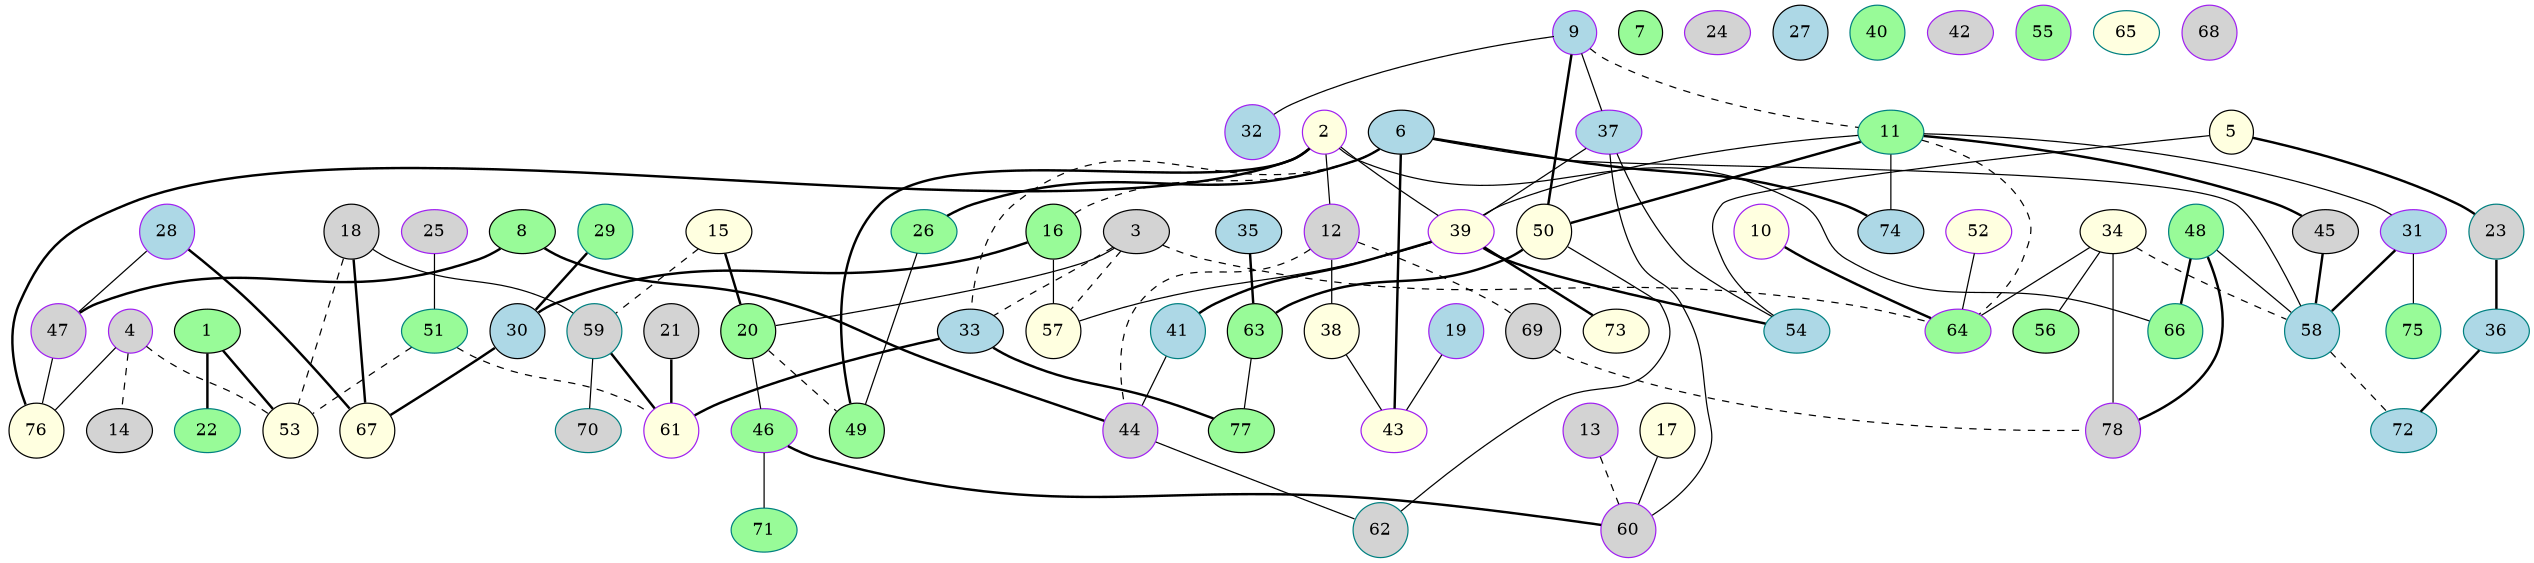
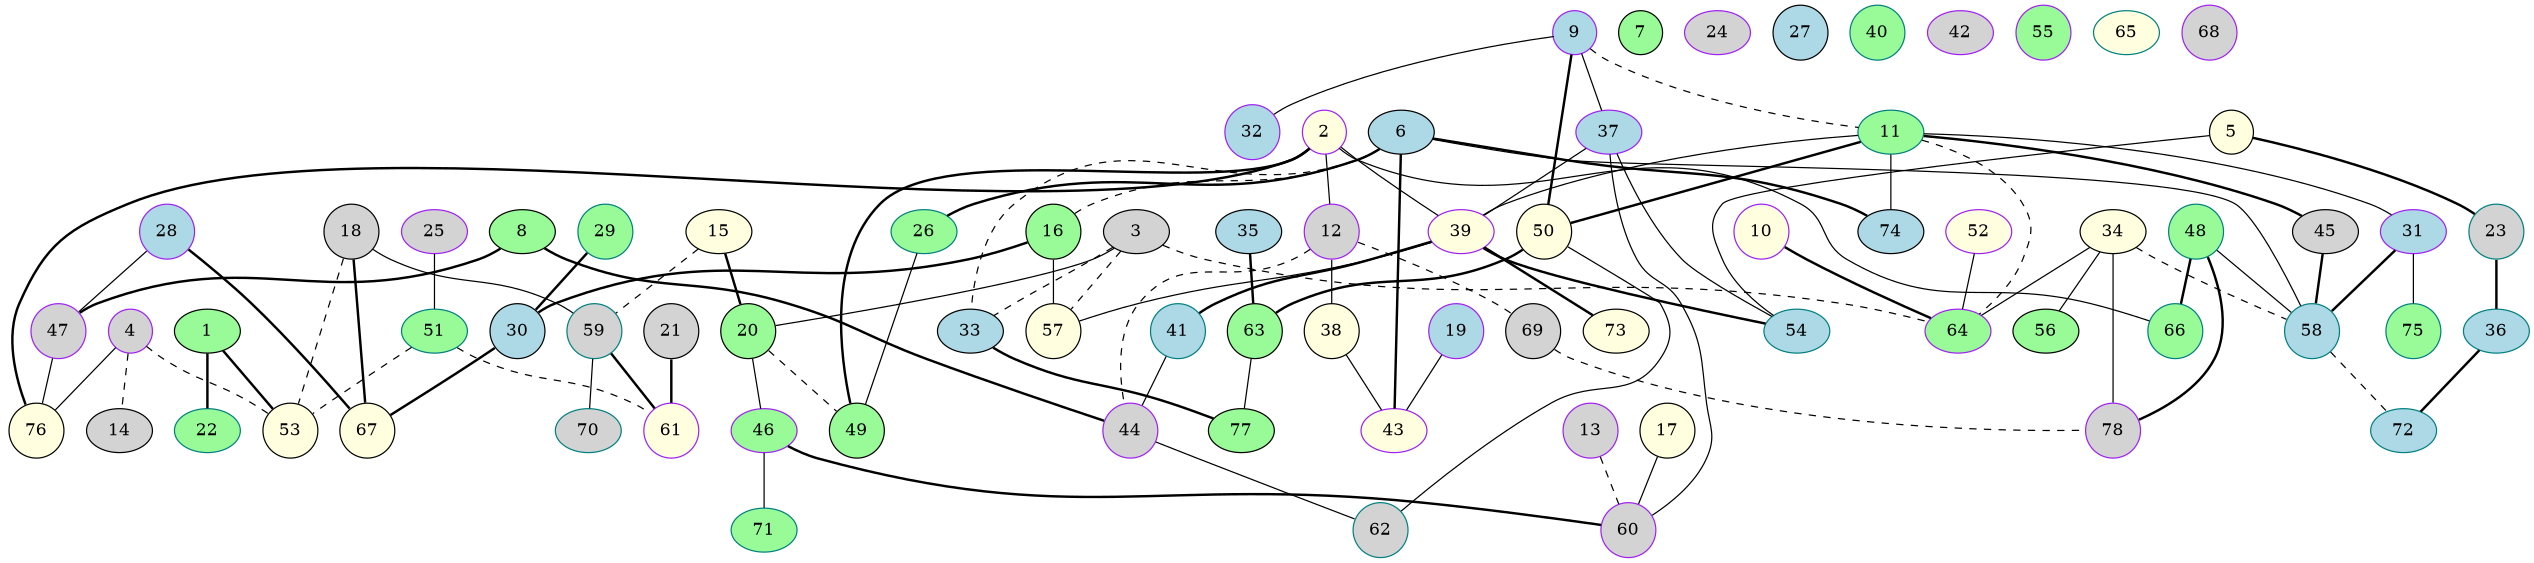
edge "33" -- "61": removed
